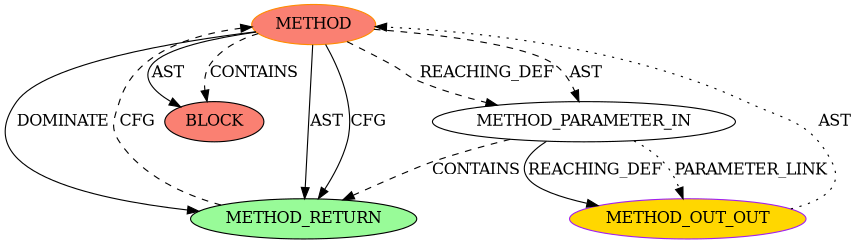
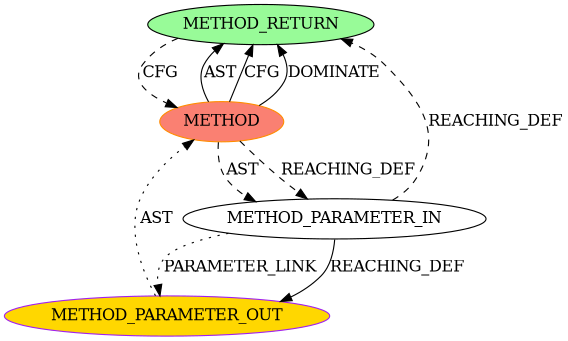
node "BLOCK": removed
edge "METHOD_PARAMETER_IN" -> "METHOD_RETURN": label "CONTAINS" -> "REACHING_DEF"
node "METHOD_OUT_OUT": label "METHOD_OUT_OUT" -> "METHOD_PARAMETER_OUT"
